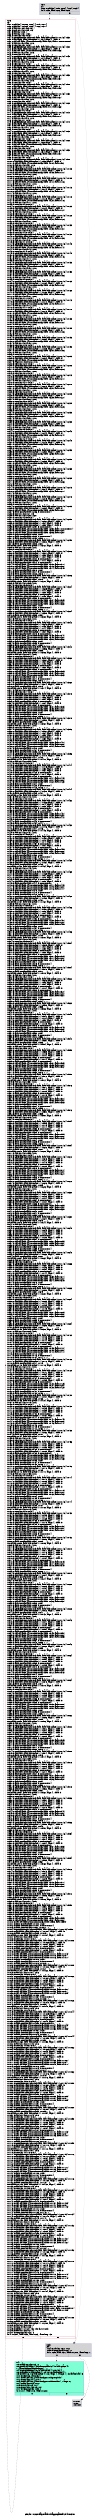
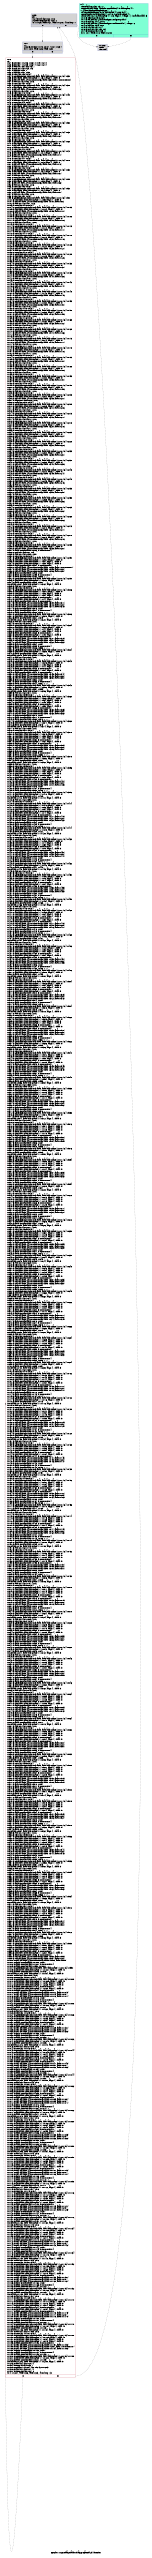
edge "%23:" -> "%4:": now "%23:" -> "%21:"
